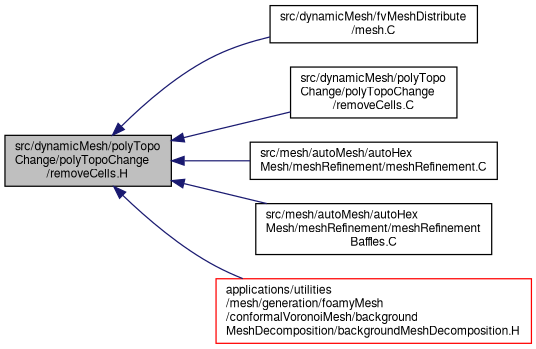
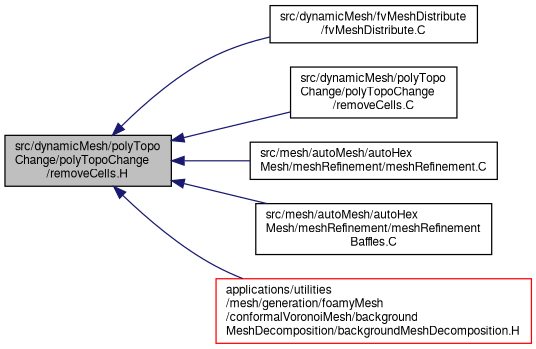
node "src/dynamicMesh/fvMeshDistribute /mesh.C": label "src/dynamicMesh/fvMeshDistribute /mesh.C" -> "src/dynamicMesh/fvMeshDistribute /fvMeshDistribute.C"
